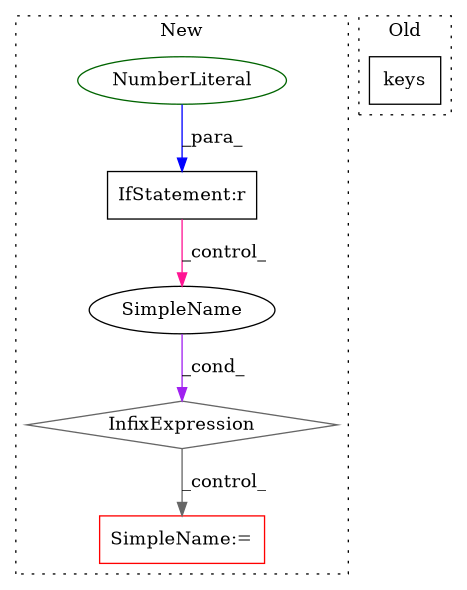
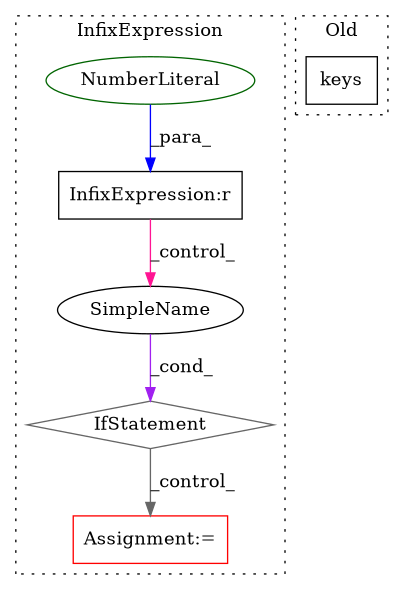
cluster "New": label "New" -> "InfixExpression"
node "IfStatement:r": label "IfStatement:r" -> "InfixExpression:r"
node "InfixExpression": label "InfixExpression" -> "IfStatement"
node "SimpleName:=": label "SimpleName:=" -> "Assignment:="
